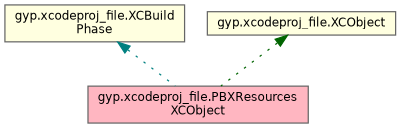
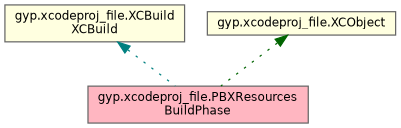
node "gyp.xcodeproj_file.XCBuild Phase": label "gyp.xcodeproj_file.XCBuild Phase" -> "gyp.xcodeproj_file.XCBuild XCBuild"
node "gyp.xcodeproj_file.PBXResources XCObject": label "gyp.xcodeproj_file.PBXResources XCObject" -> "gyp.xcodeproj_file.PBXResources BuildPhase"
